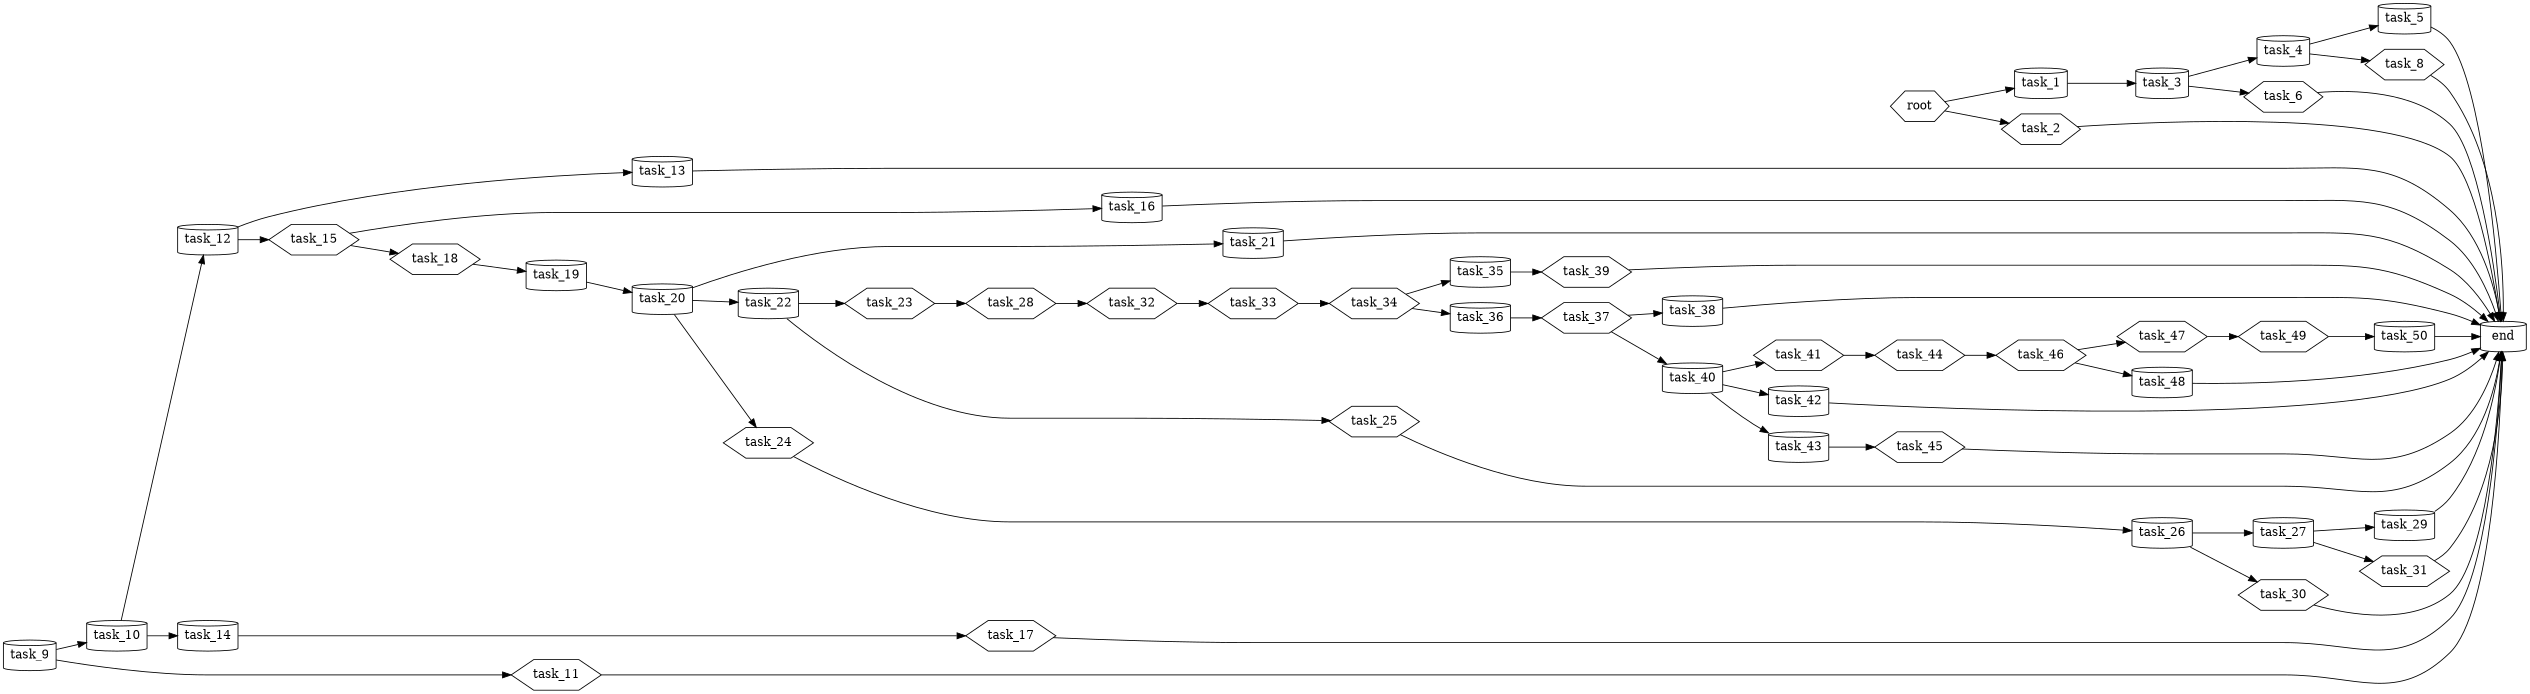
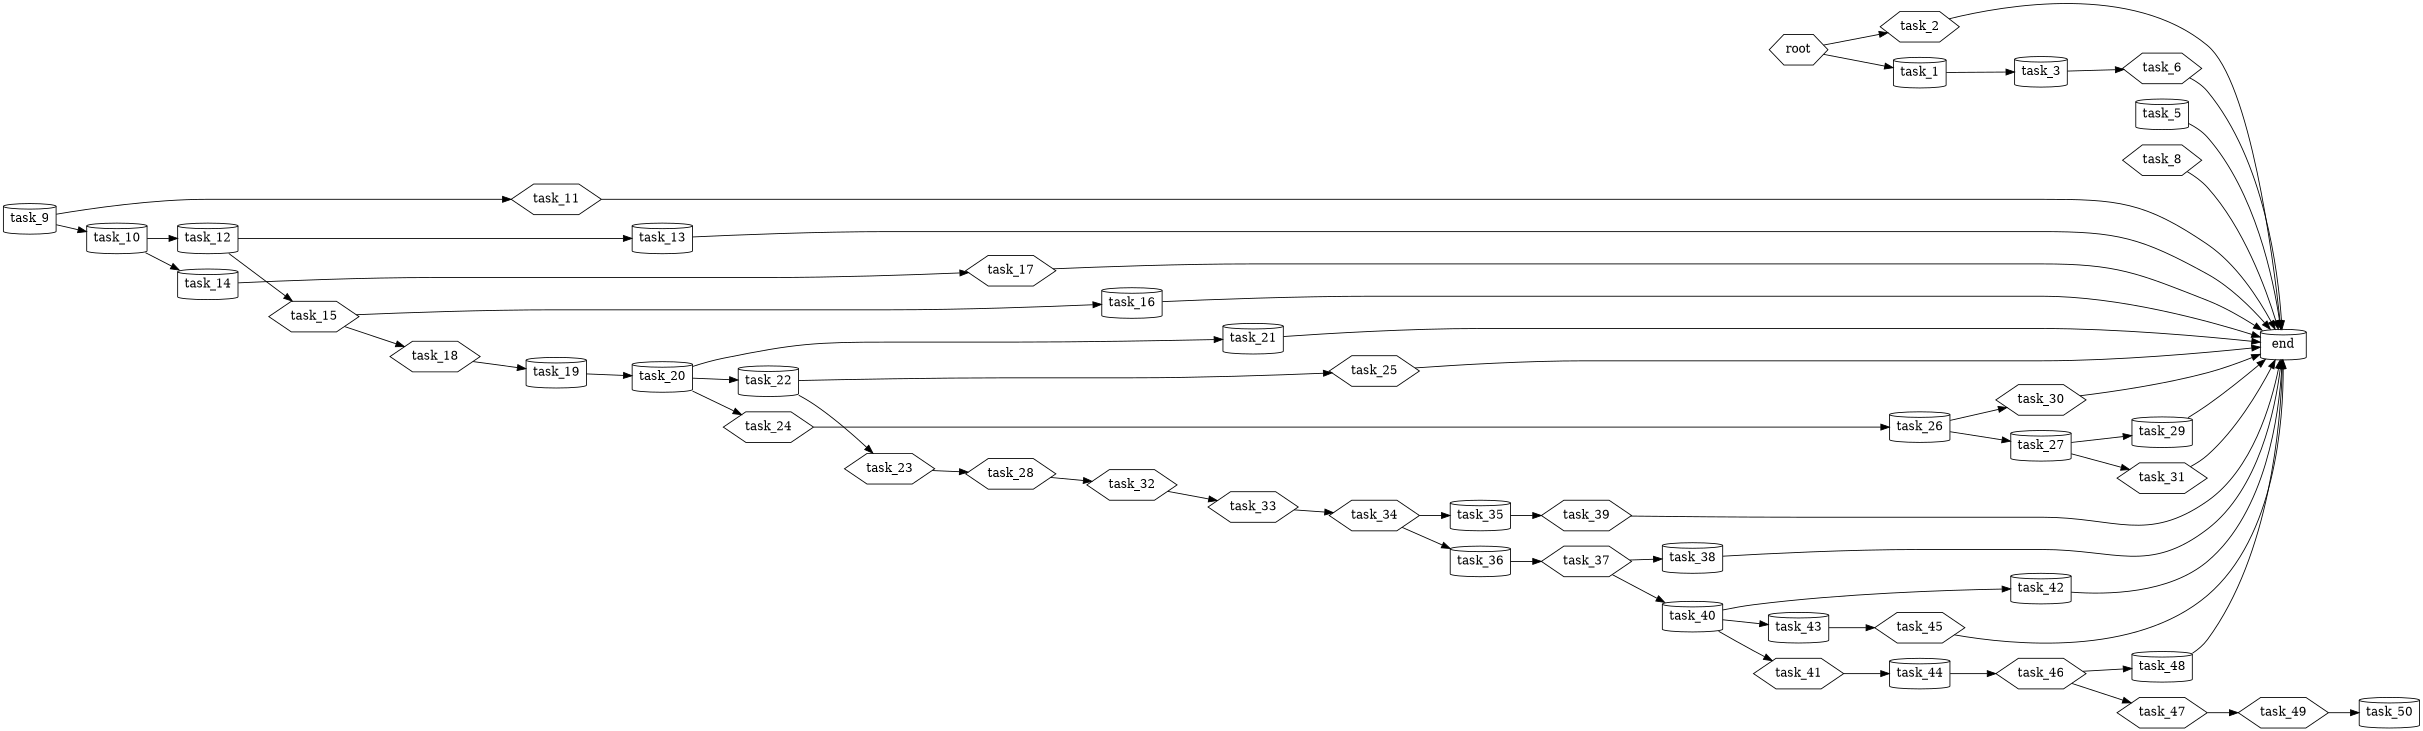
node "task_4": removed
edge "task_50" -> "end": removed
node "task_44": shape hexagon -> cylinder
